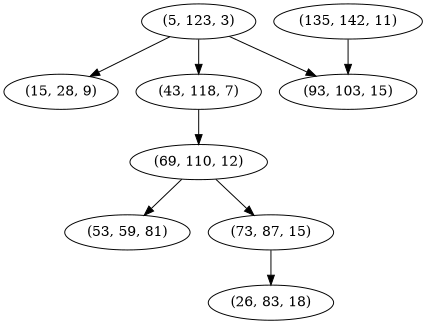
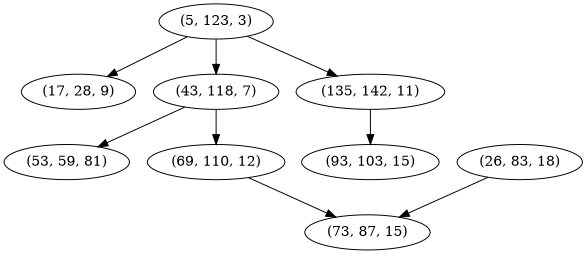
edge "(5, 123, 3)" -> "(93, 103, 15)": now "(5, 123, 3)" -> "(135, 142, 11)"
node "(15, 28, 9)": label "(15, 28, 9)" -> "(17, 28, 9)"
edge "(69, 110, 12)" -> "(53, 59, 81)": now "(43, 118, 7)" -> "(53, 59, 81)"
edge "(73, 87, 15)" -> "(26, 83, 18)": reversed
